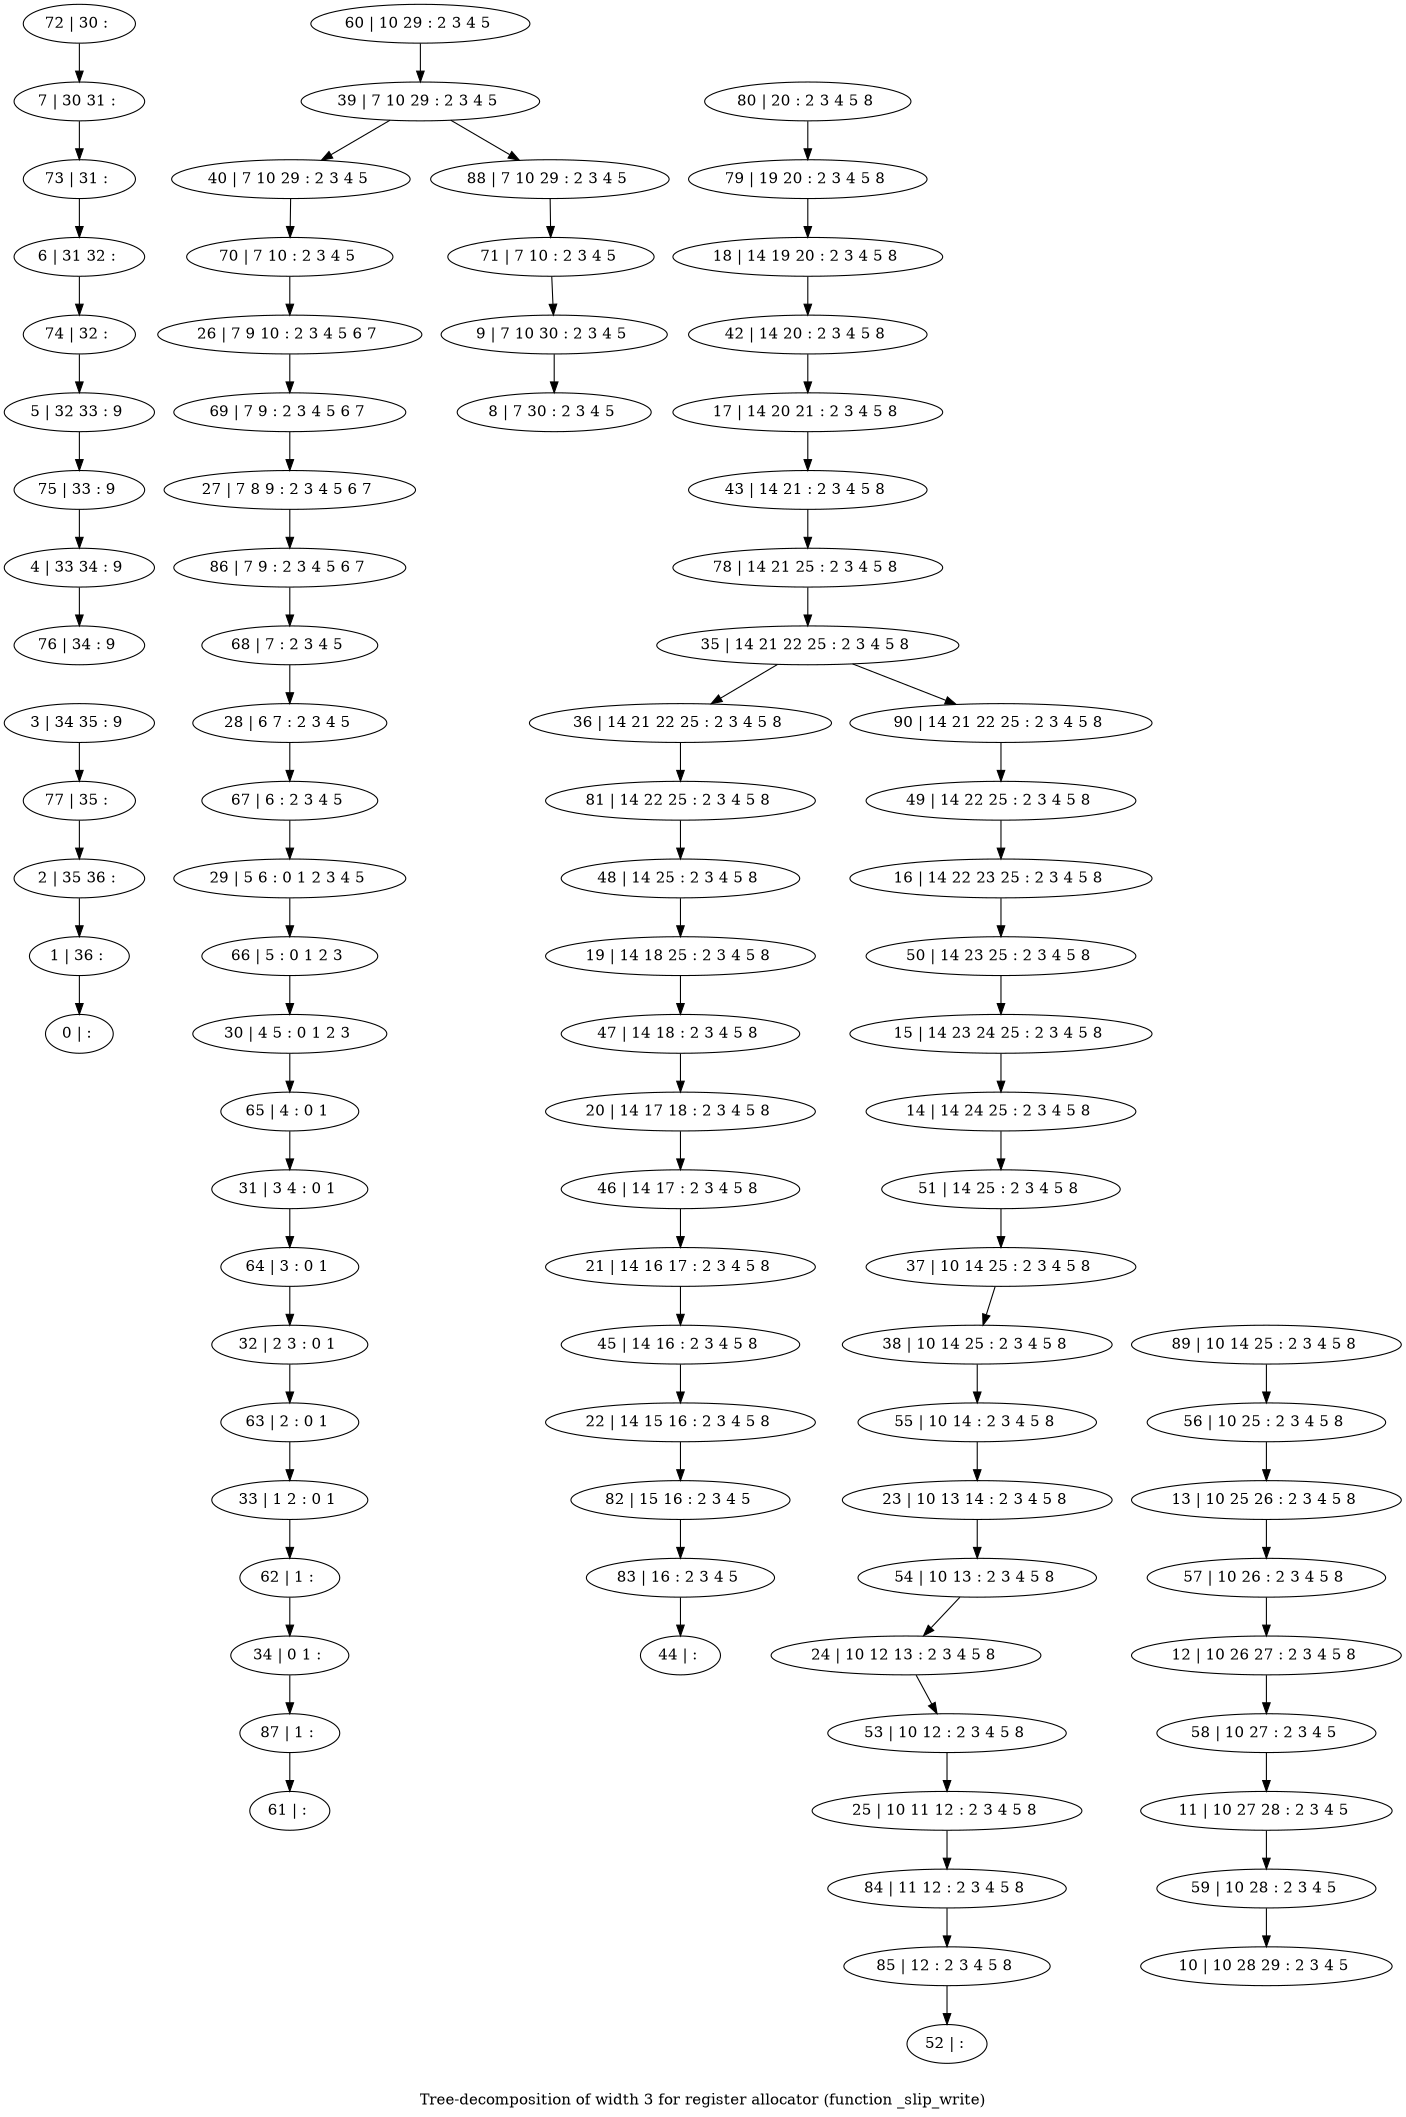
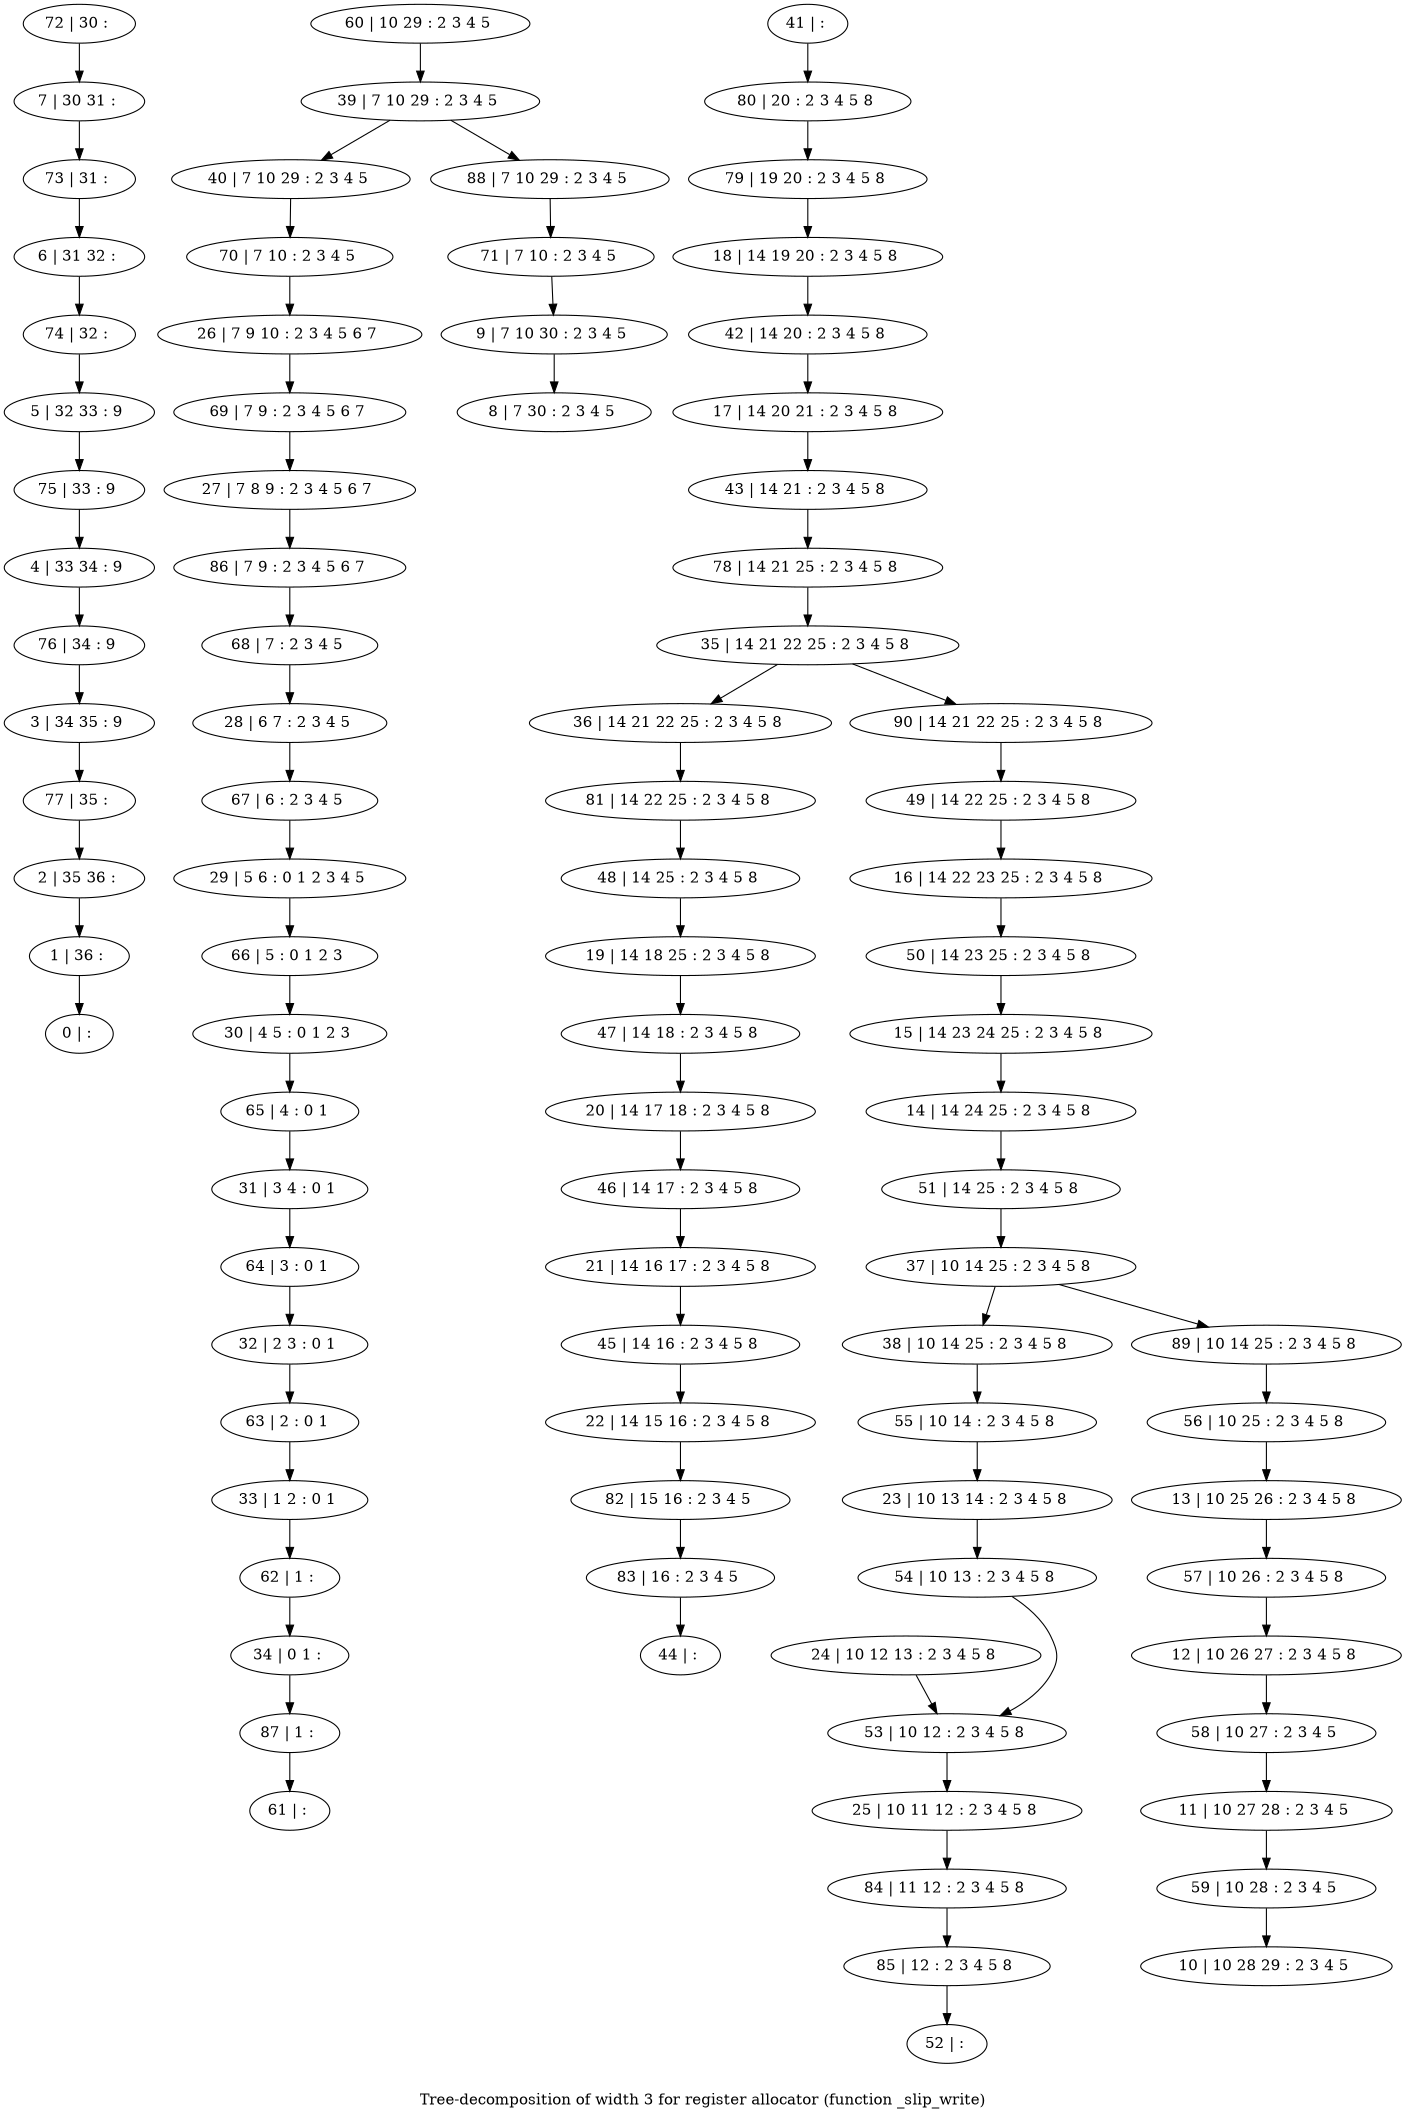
node "41 | :": added
edge "76 | 34 : 9" -> "3 | 34 35 : 9": added
edge "37 | 10 14 25 : 2 3 4 5 8" -> "89 | 10 14 25 : 2 3 4 5 8": added
edge "54 | 10 13 : 2 3 4 5 8" -> "24 | 10 12 13 : 2 3 4 5 8": now "54 | 10 13 : 2 3 4 5 8" -> "53 | 10 12 : 2 3 4 5 8"
